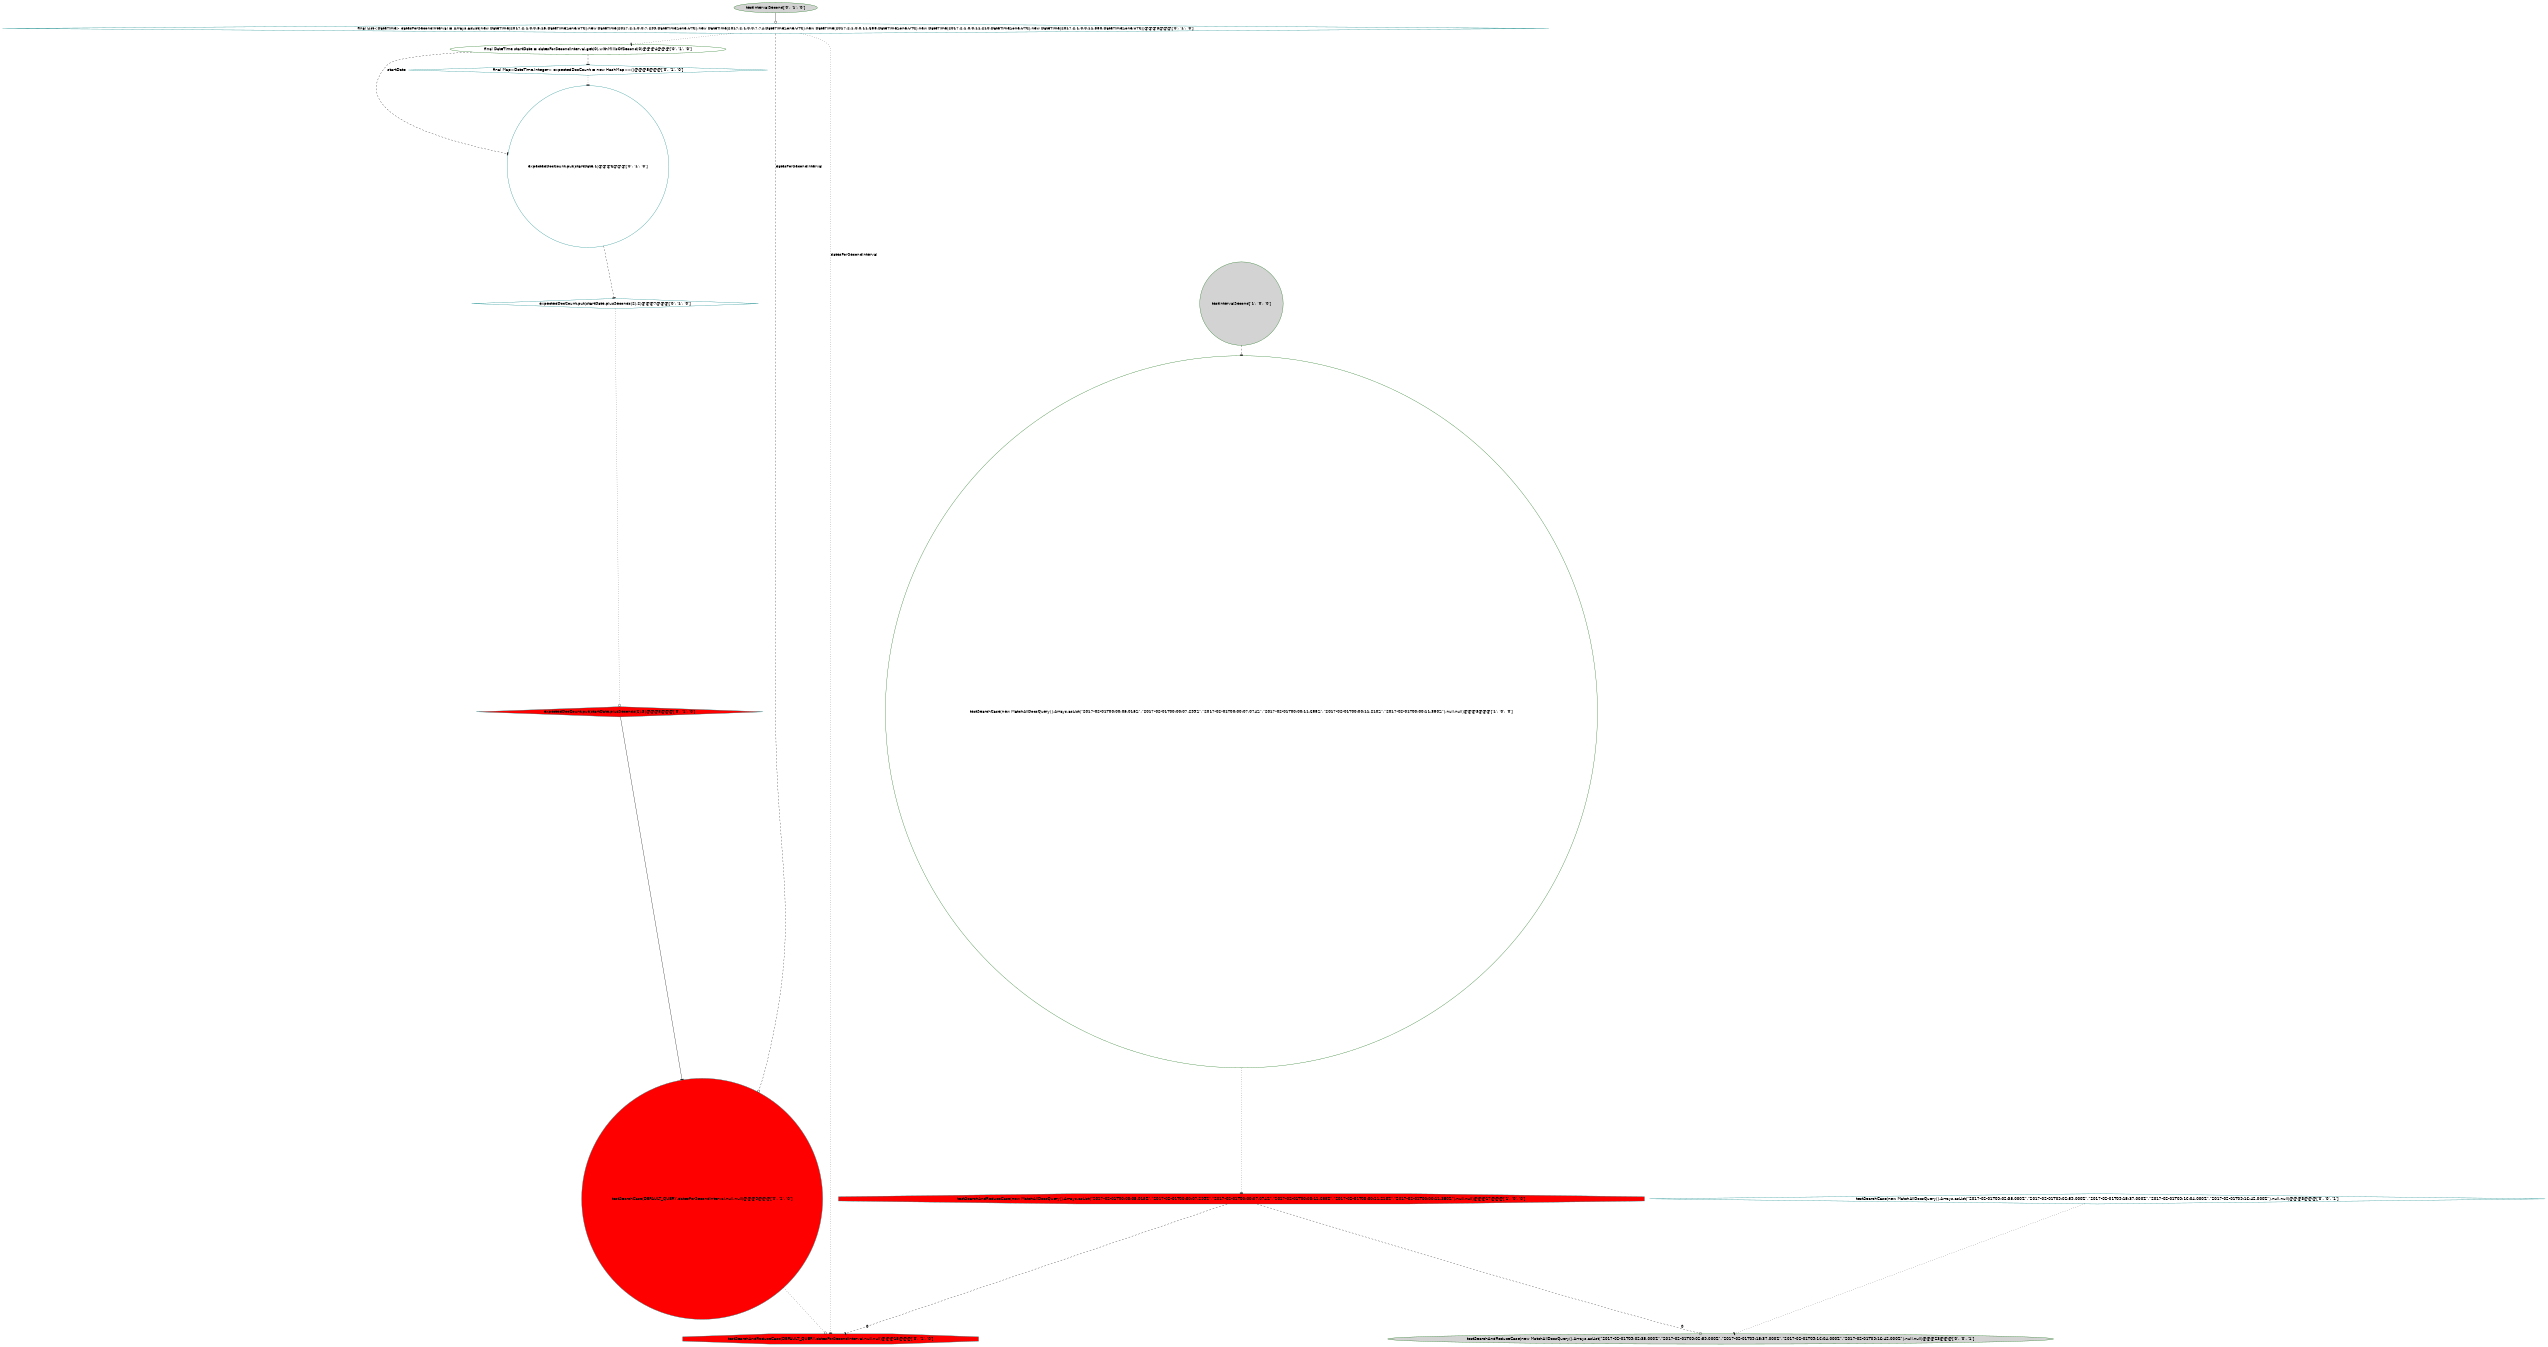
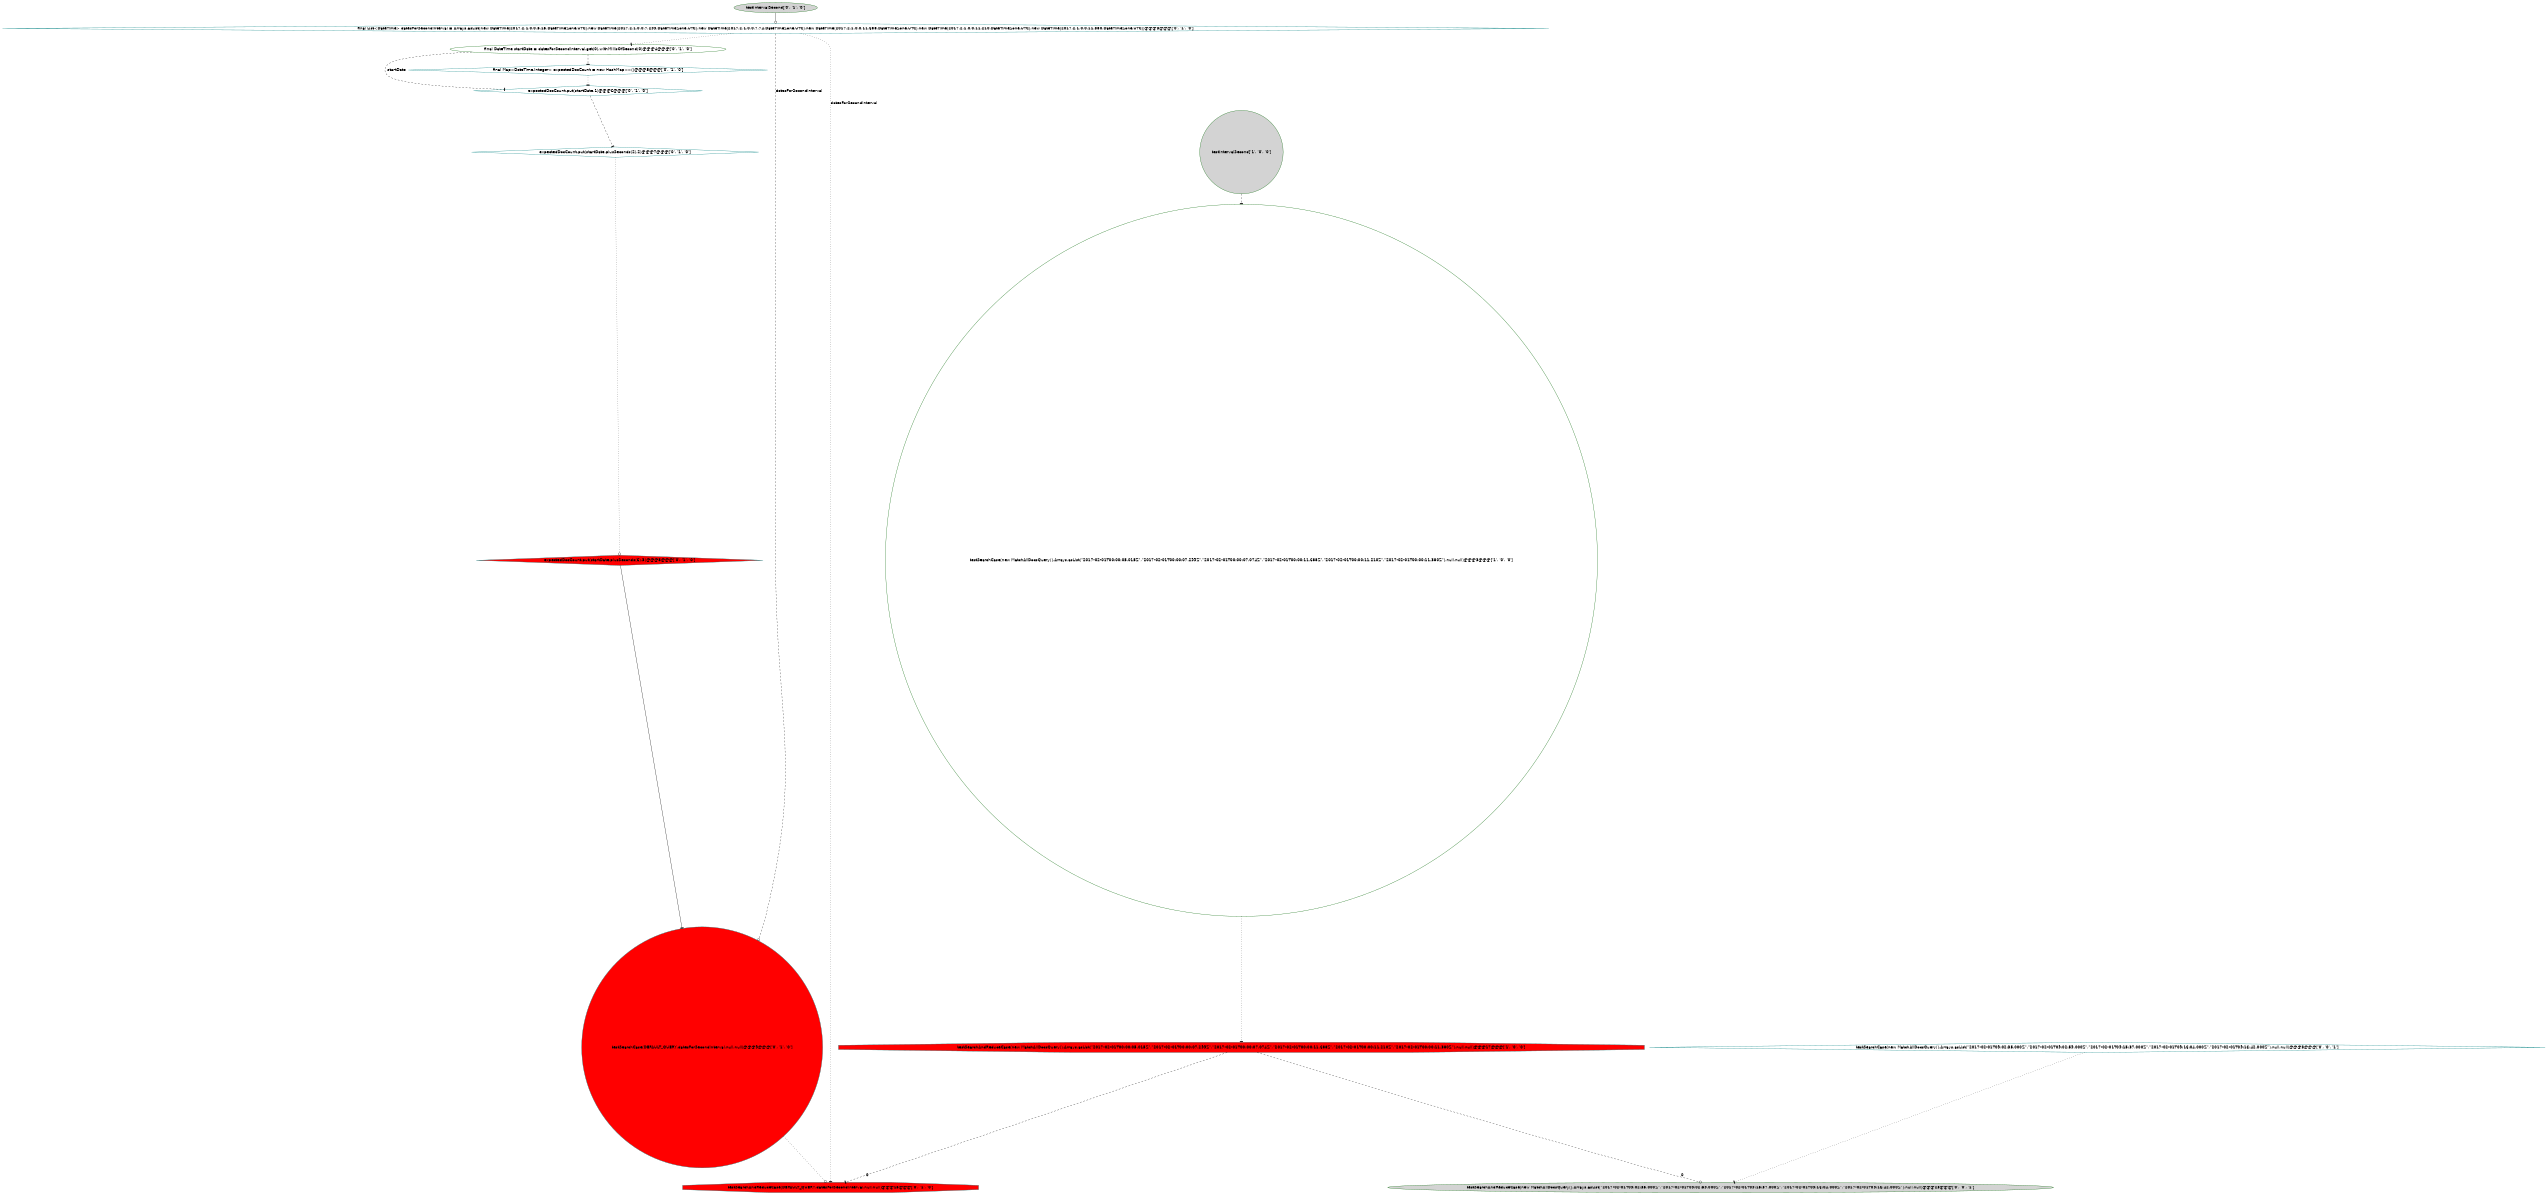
node "expectedDocCount.put(startDate,1)@@@6@@@['0', '1', '0']": shape circle -> diamond
